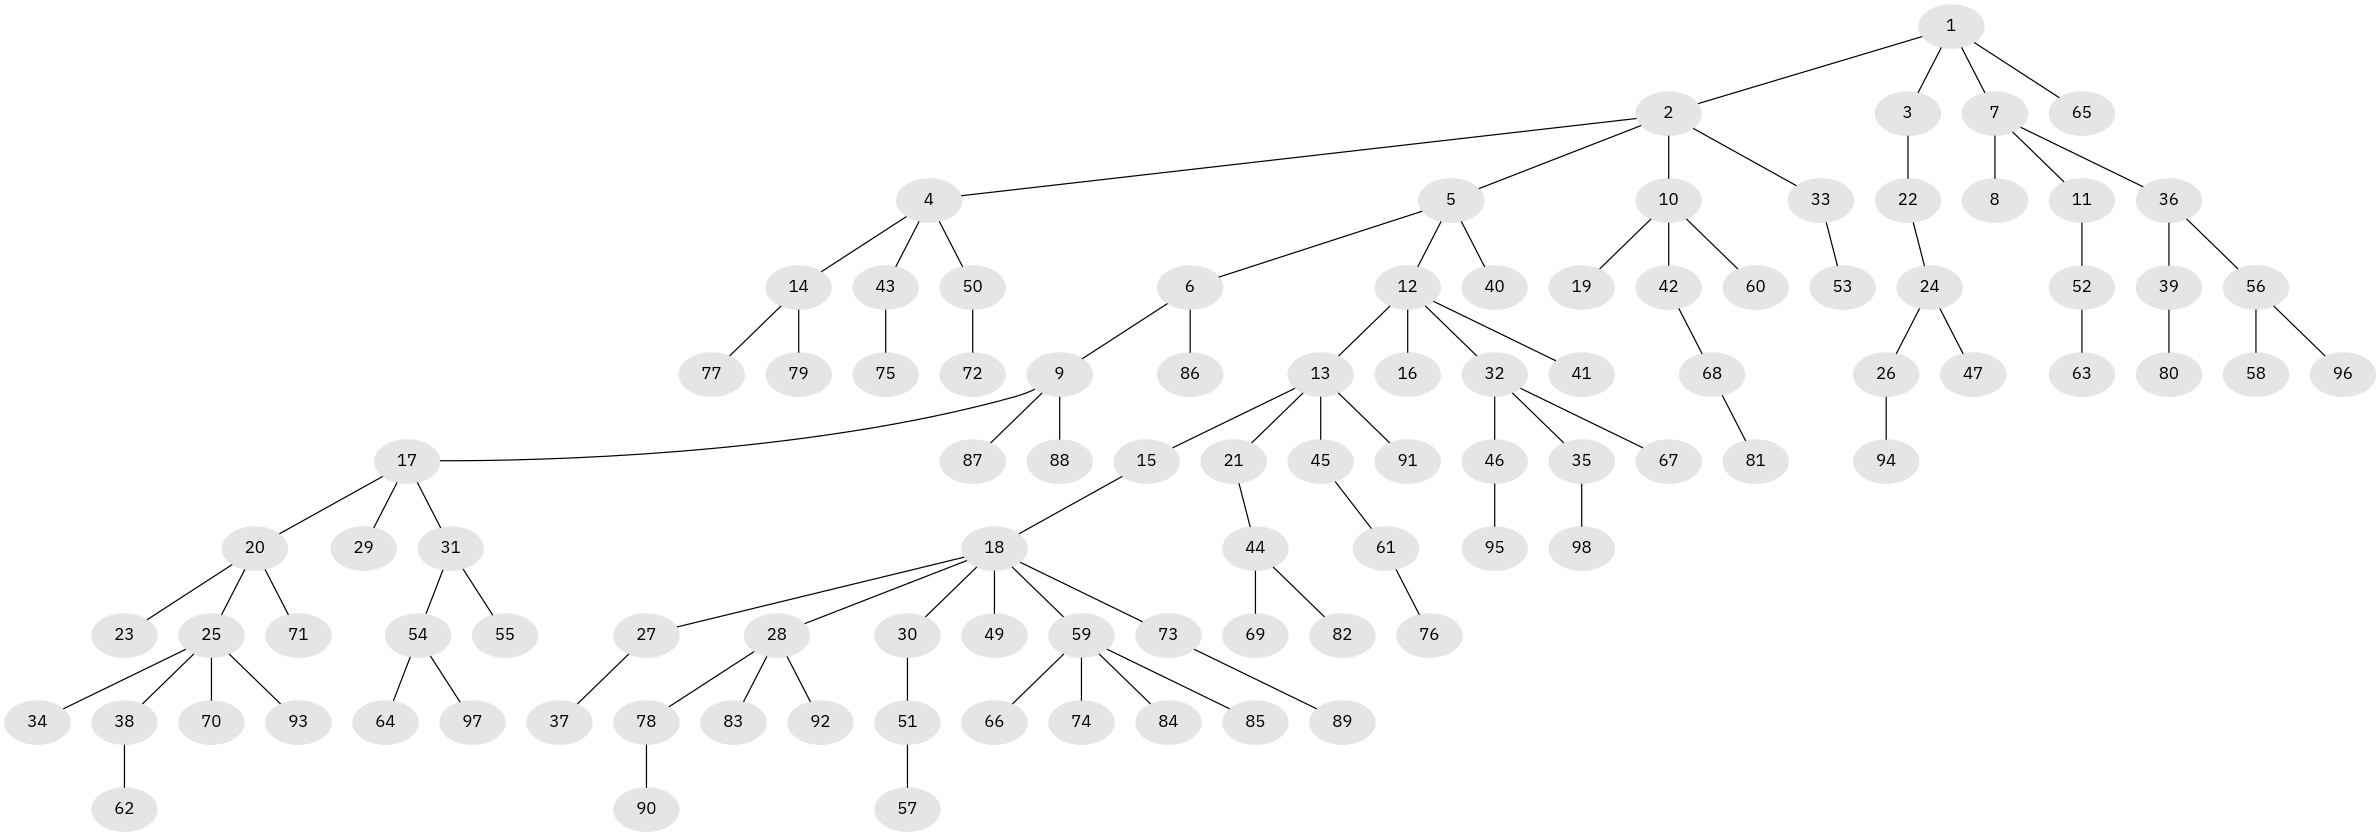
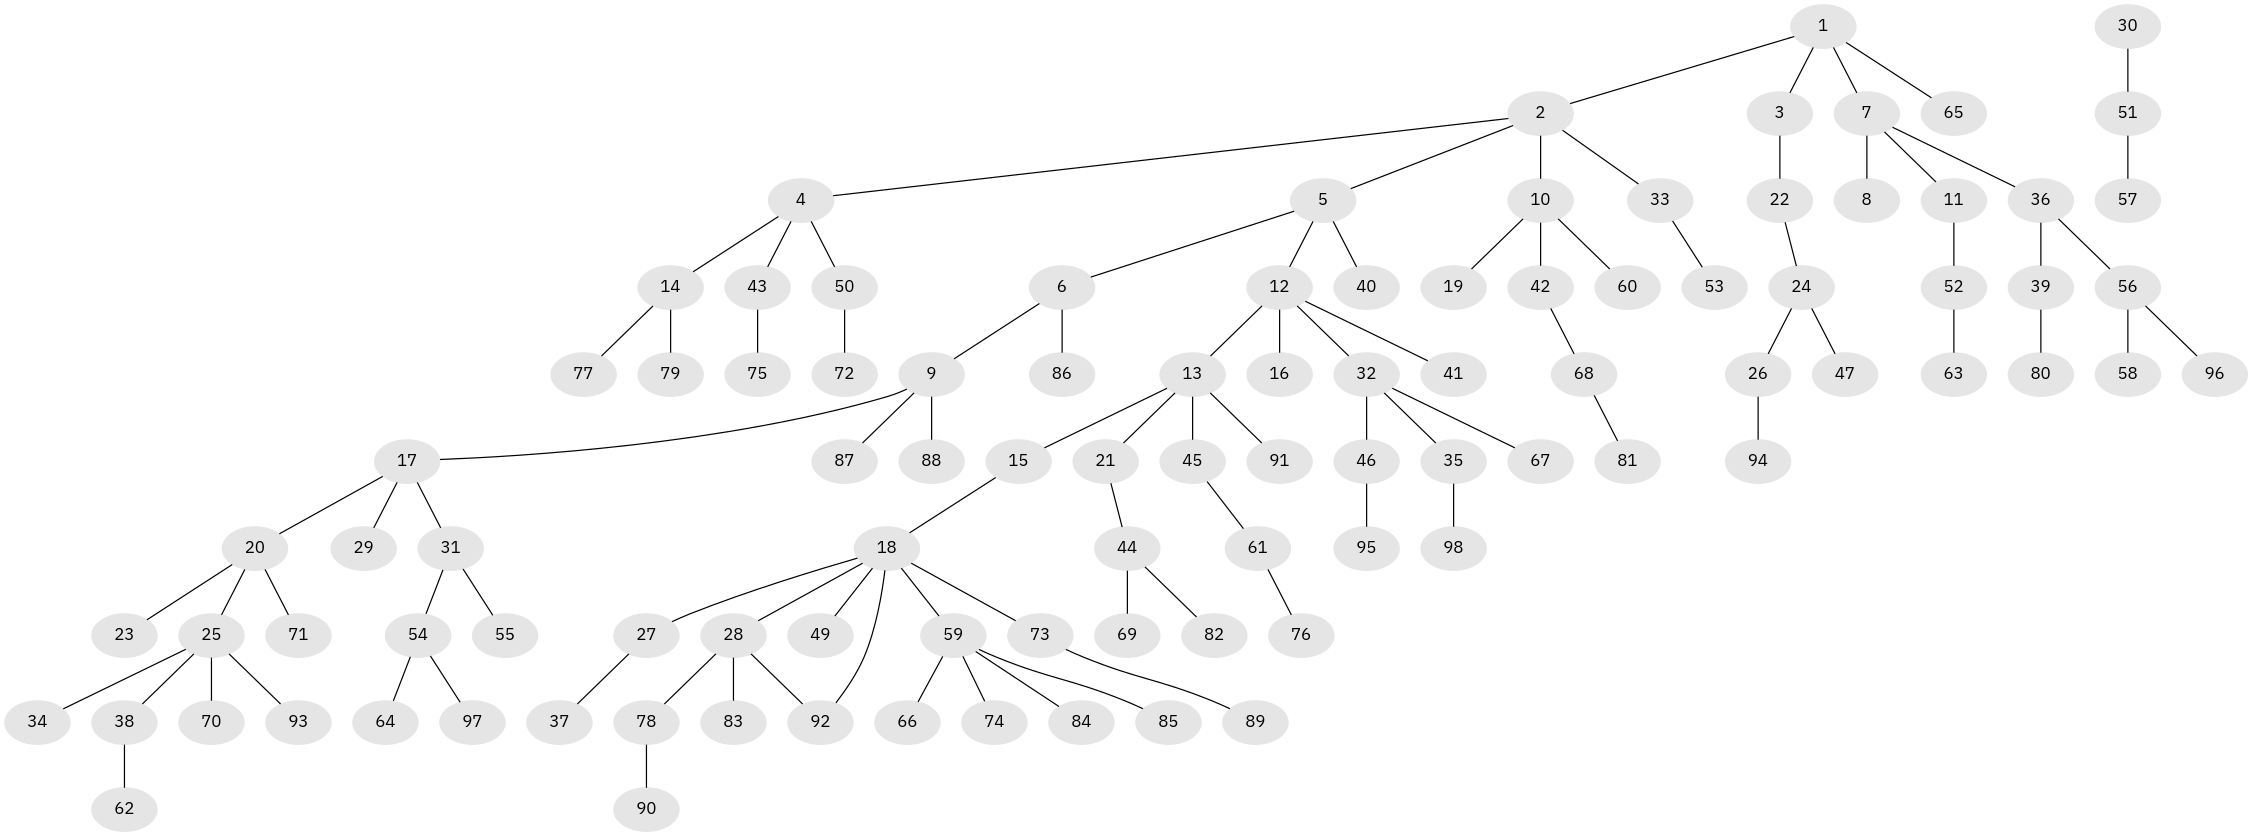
edge "18" -- "30": now "18" -- "92"
